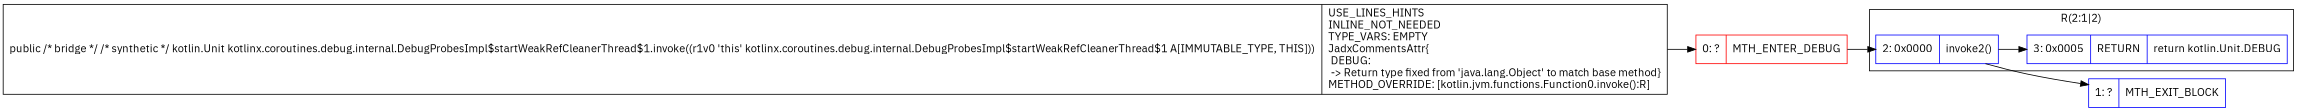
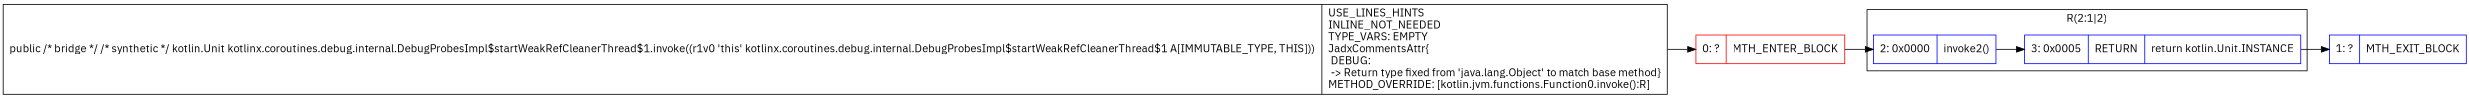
node "0: ?": text "MTH_ENTER_DEBUG" -> "MTH_ENTER_BLOCK"
node "3: 0x0005": text "return kotlin.Unit.DEBUG" -> "return kotlin.Unit.INSTANCE"
edge "2: 0x0000" -> "1: ?": now "3: 0x0005" -> "1: ?"
